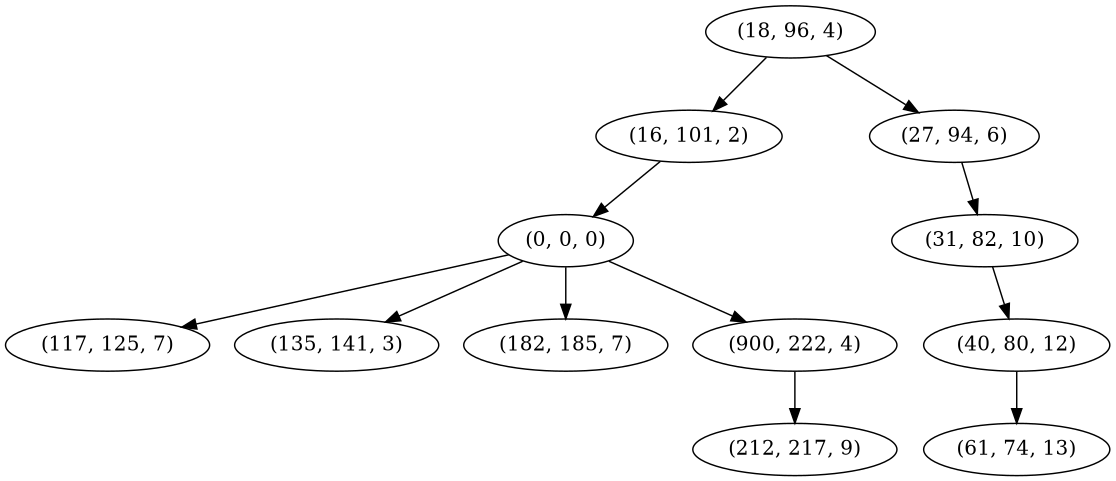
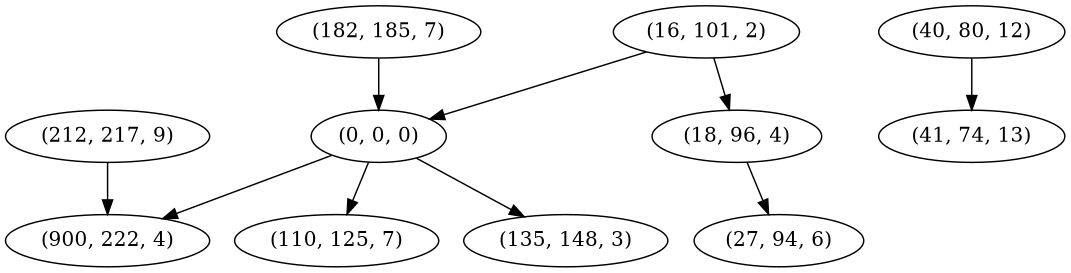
edge "(18, 96, 4)" -> "(16, 101, 2)": reversed
node "(31, 82, 10)": removed
edge "(0, 0, 0)" -> "(182, 185, 7)": reversed
node "(117, 125, 7)": label "(117, 125, 7)" -> "(110, 125, 7)"
node "(135, 141, 3)": label "(135, 141, 3)" -> "(135, 148, 3)"
edge "(900, 222, 4)" -> "(212, 217, 9)": reversed
node "(61, 74, 13)": label "(61, 74, 13)" -> "(41, 74, 13)"
